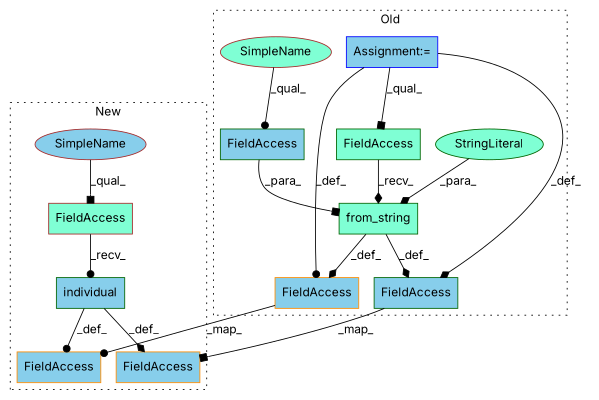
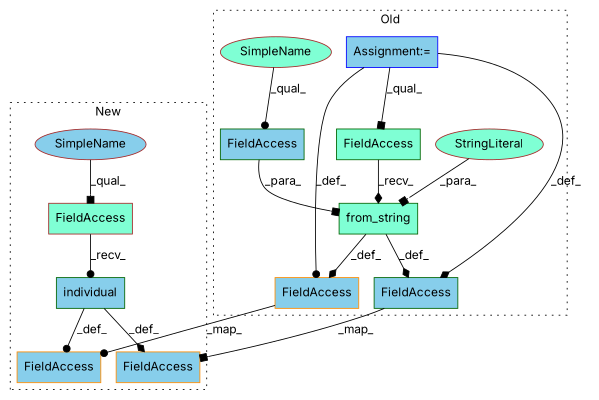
node "StringLiteral": color darkgreen -> brown
edge "StringLiteral" -> "from_string": arrowhead diamond -> box
